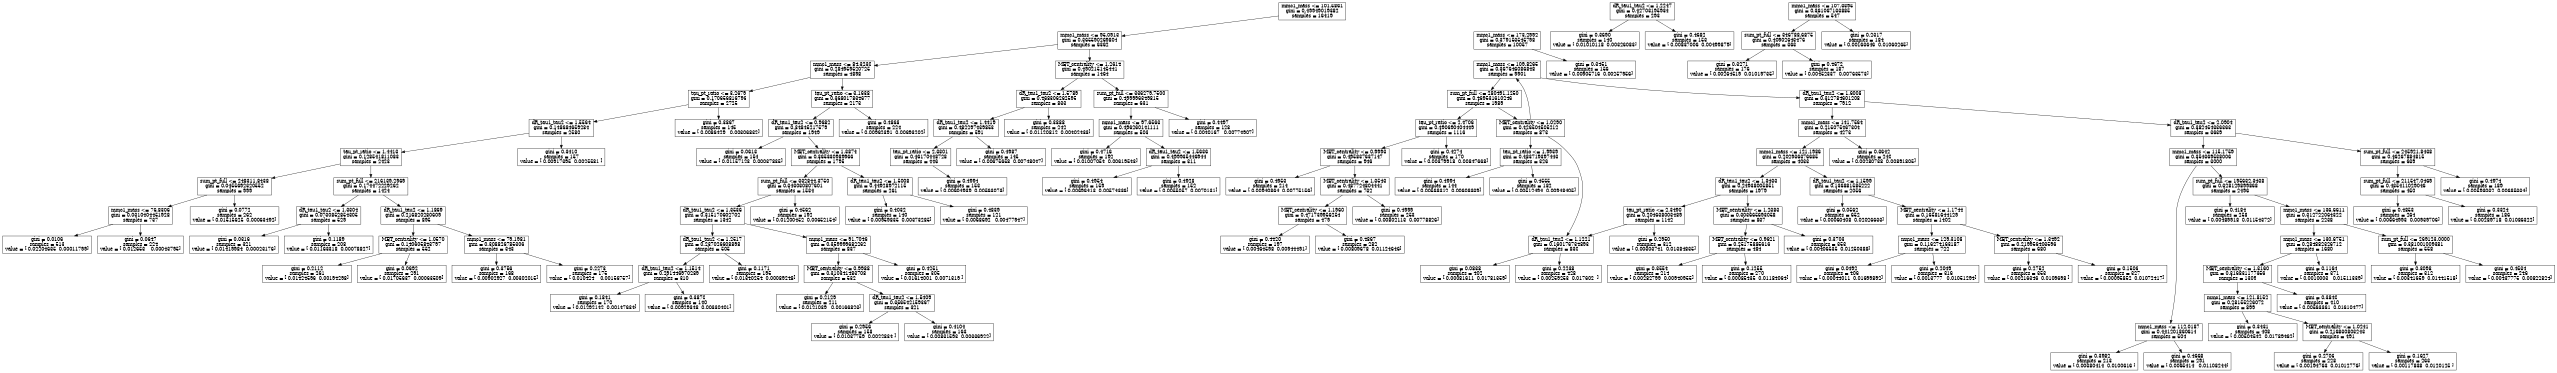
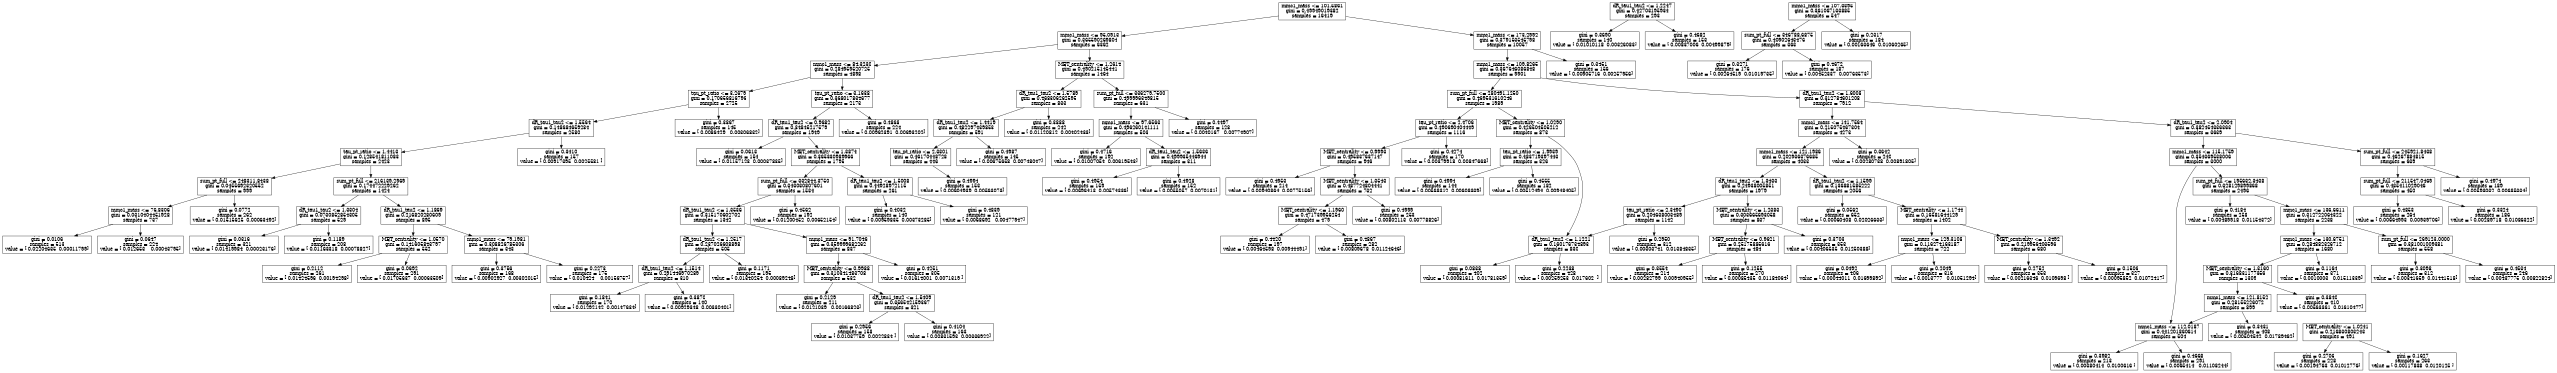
edge "mmc1_mass <= 101.5861 gini = 0.49949019382 samples = 16419" -> "mmc1_mass <= 173.2992 gini = 0.379153545798 samples = 10057": added
edge "MET_centrality <= 1.0290 gini = 0.426504505212 samples = 873" -> "mmc1_mass <= 109.8265 gini = 0.367646086848 samples = 9901": now "mmc1_mass <= 173.2992 gini = 0.379153545798 samples = 10057" -> "mmc1_mass <= 109.8265 gini = 0.367646086848 samples = 9901"
node "MET_centrality <= 1.0570 gini = 0.140605843797 samples = 552": label "MET_centrality <= 1.0570 gini = 0.140605843797 samples = 552" -> "MET_centrality <= 1.0570 gini = 0.141605843797 samples = 552"
edge "mmc1_mass <= 121.8152 gini = 0.28155226072 samples = 899" -> "MET_centrality <= 1.0241 gini = 0.216830803243 samples = 491": now "mmc1_mass <= 121.8152 gini = 0.28155226072 samples = 899" -> "mmc1_mass <= 112.0187 gini = 0.441201860614 samples = 504"
